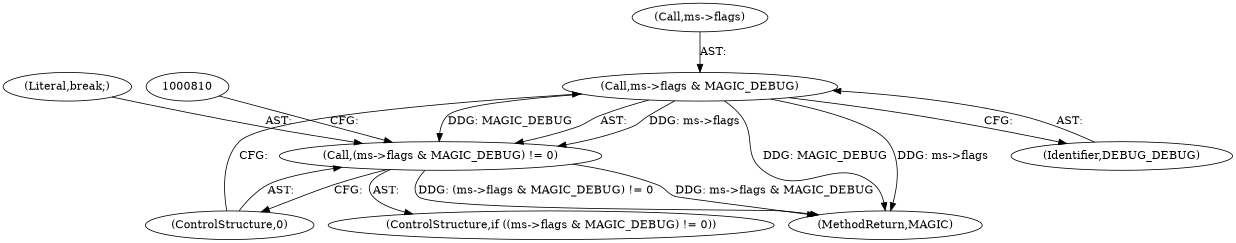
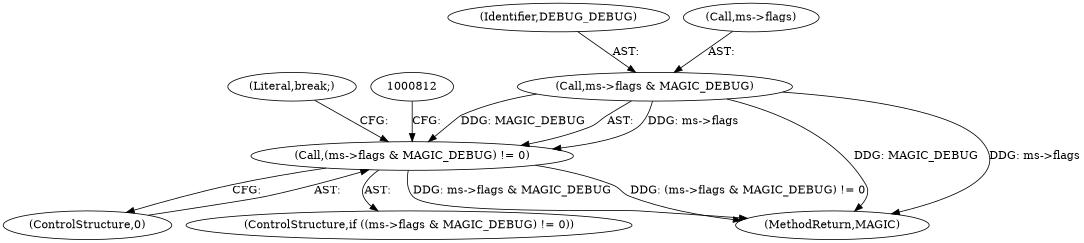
node "1000810": label "1000810" -> "1000812"
edge "(ControlStructure,0)" -> "(Call,ms->flags & MAGIC_DEBUG)": removed, label "CFG:"
edge "(Call,ms->flags & MAGIC_DEBUG)" -> "(Identifier,DEBUG_DEBUG)": removed, label "CFG:"
edge "(Literal,break;)" -> "(Call,(ms->flags & MAGIC_DEBUG) != 0)": label "AST: " -> "CFG: "
